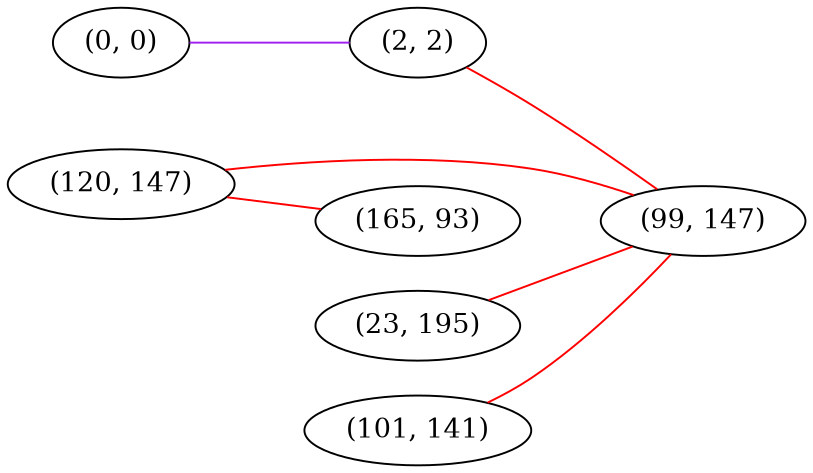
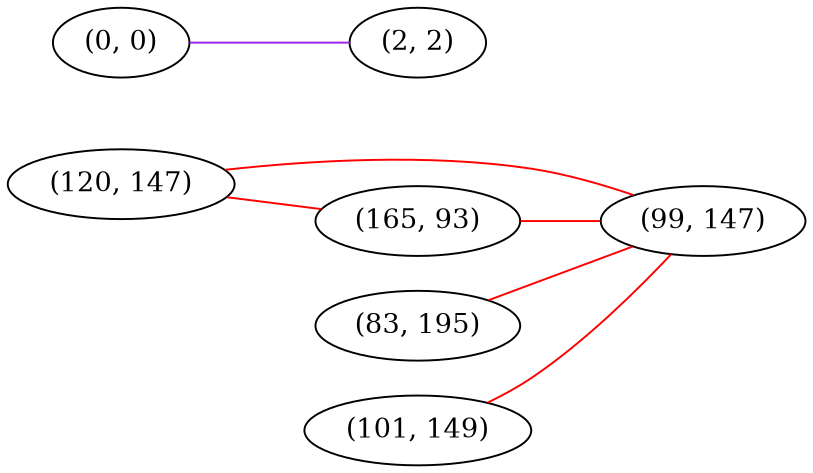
edge "(2, 2)" -- "(99, 147)": now "(165, 93)" -- "(99, 147)"
node "(23, 195)": label "(23, 195)" -> "(83, 195)"
node "(101, 141)": label "(101, 141)" -> "(101, 149)"
